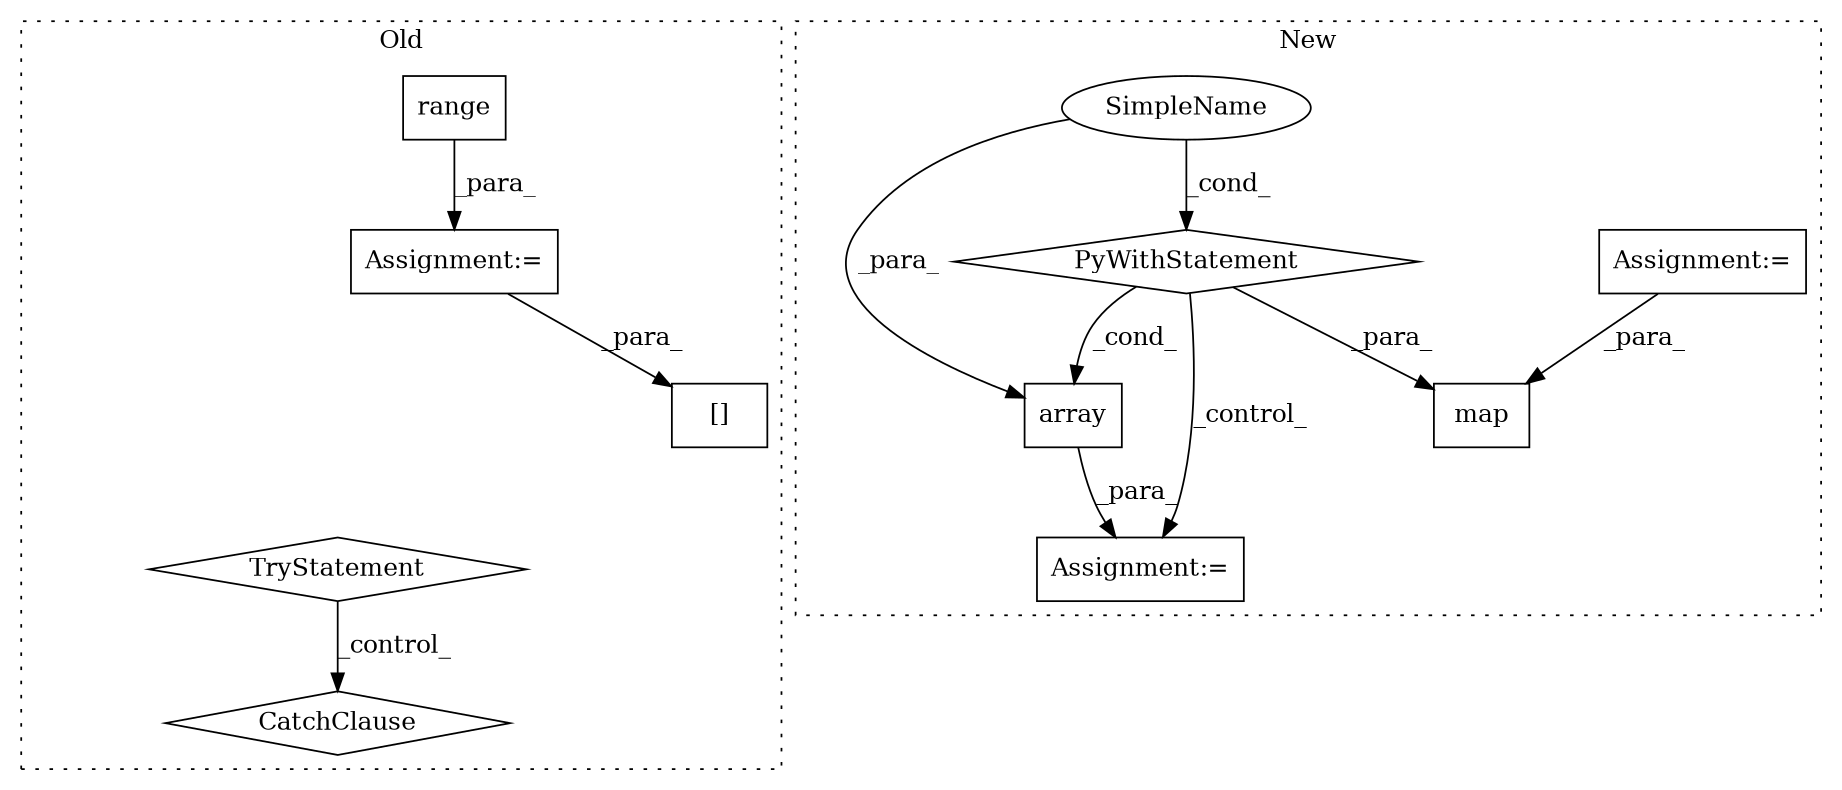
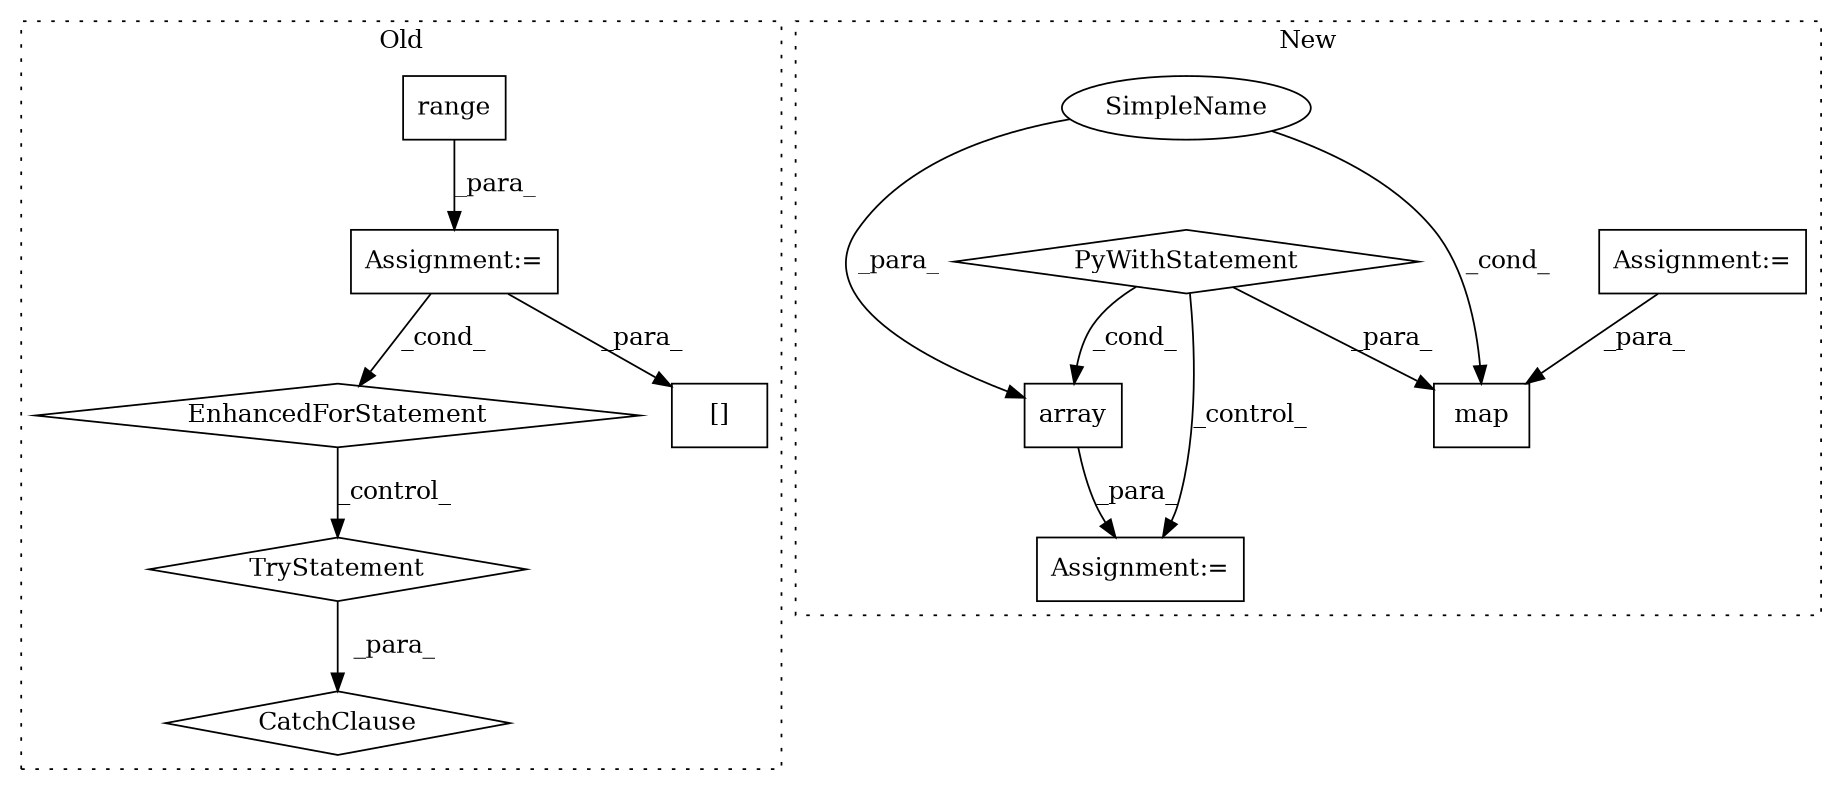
edge "SimpleName" -> "PyWithStatement": now "SimpleName" -> "map"
node "EnhancedForStatement": added
edge "TryStatement" -> "CatchClause": label "_control_" -> "_para_"
